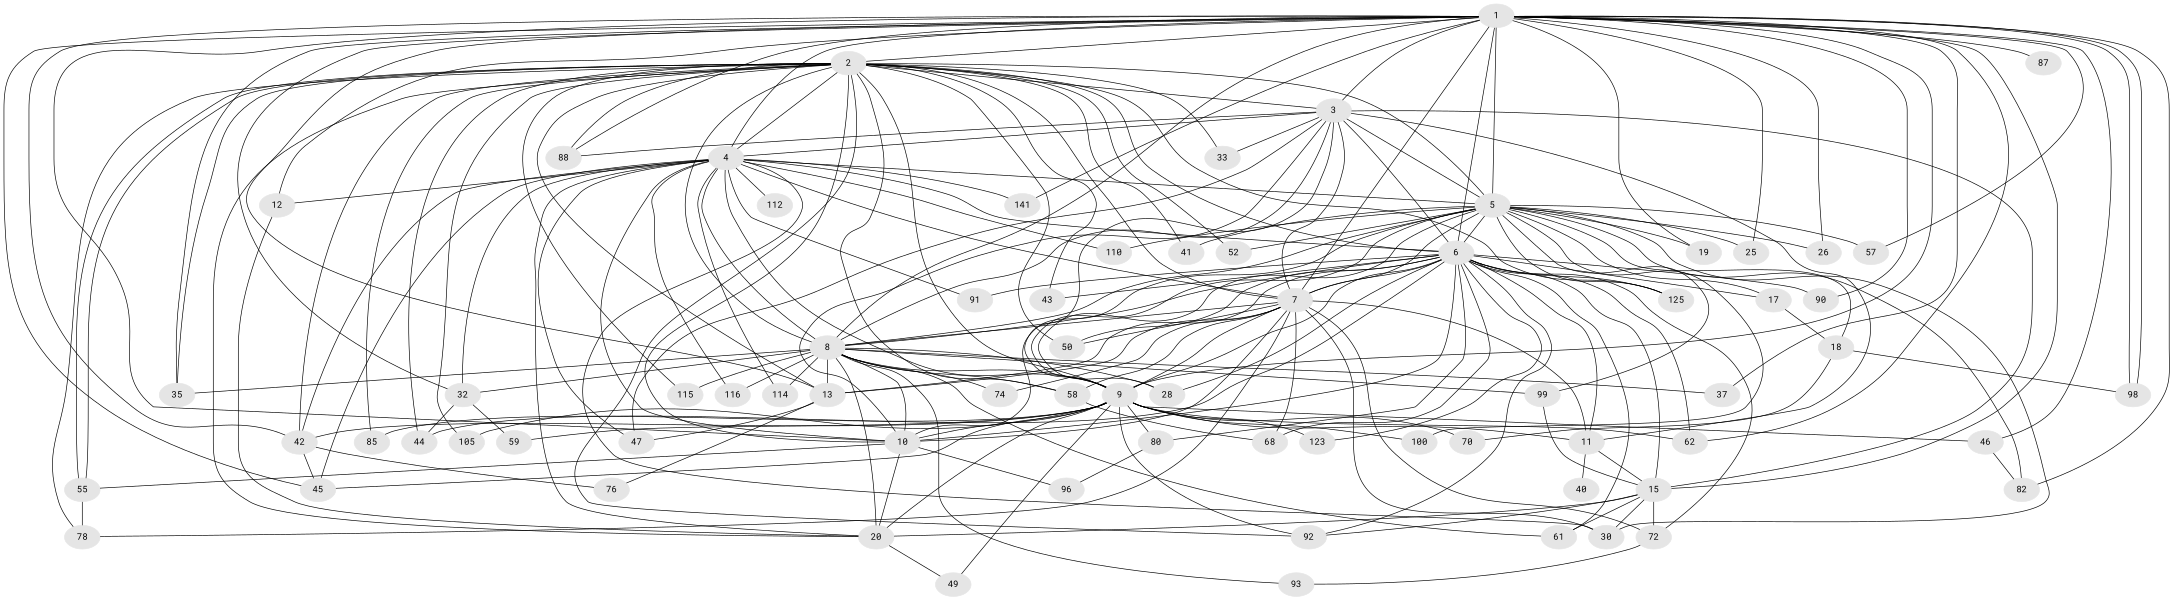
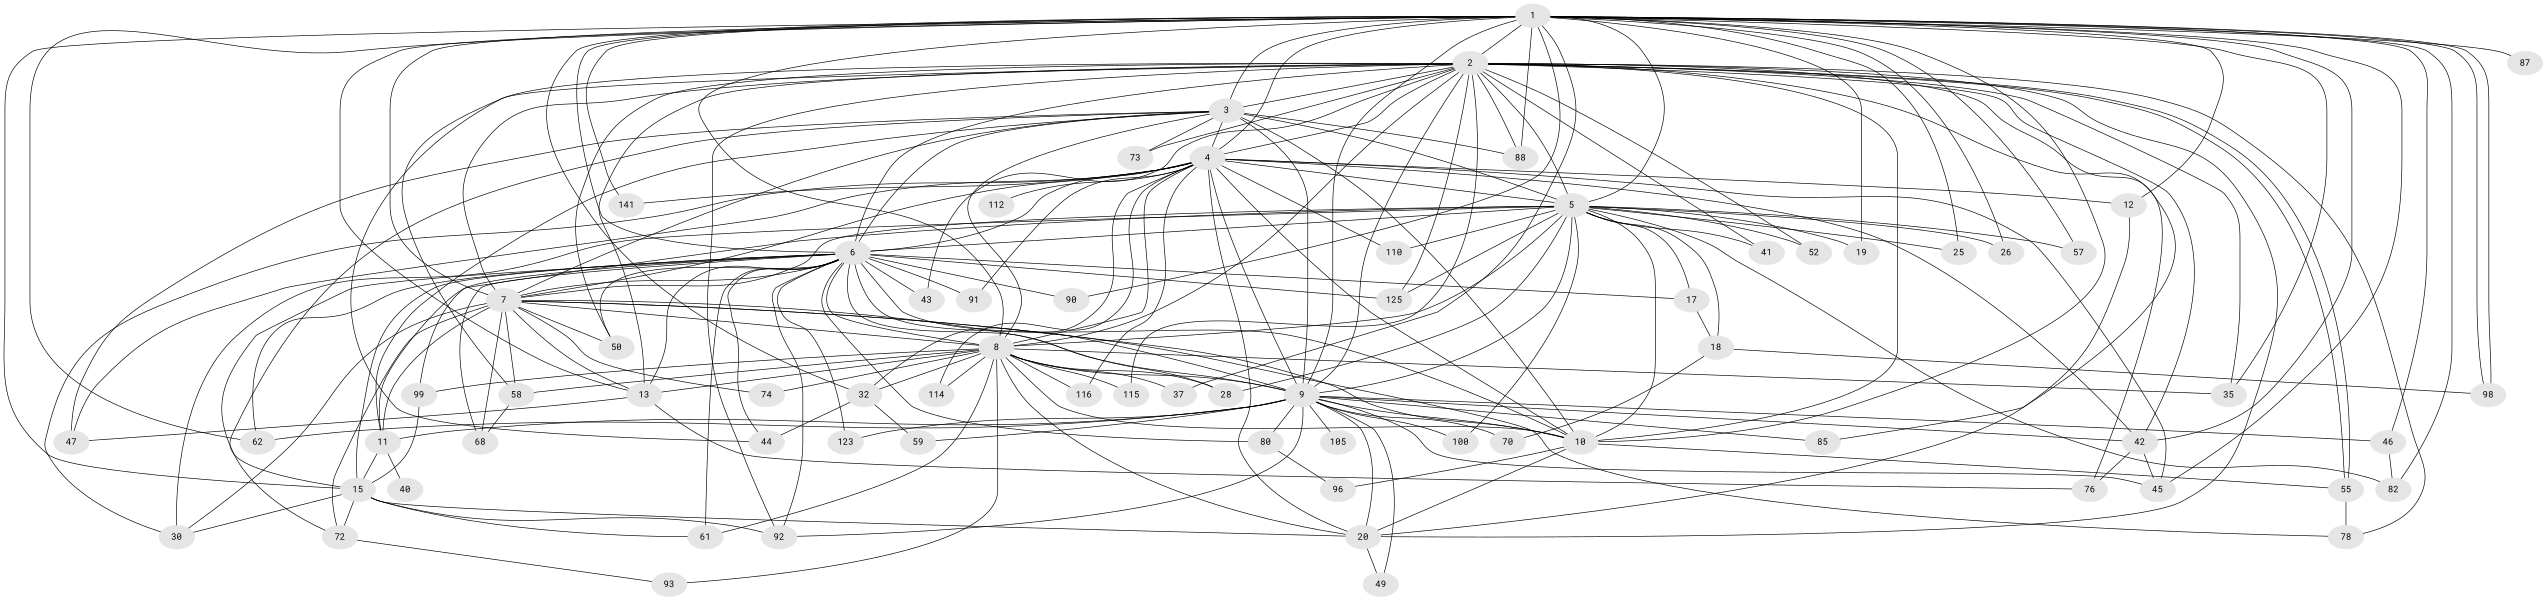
edge "2" -- "105": now "2" -- "76"
node "33": label "33" -> "73"
